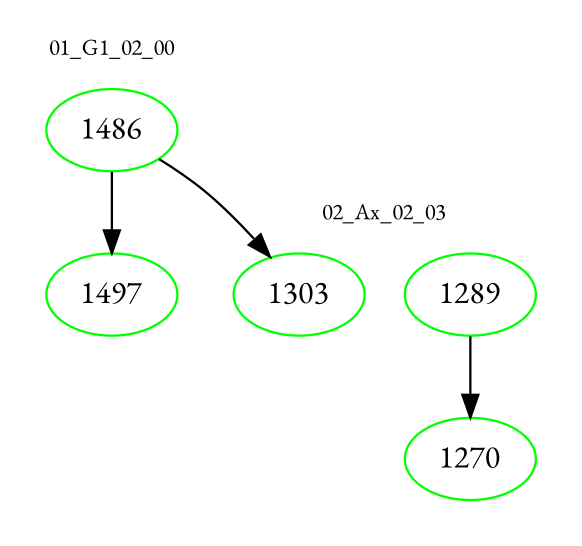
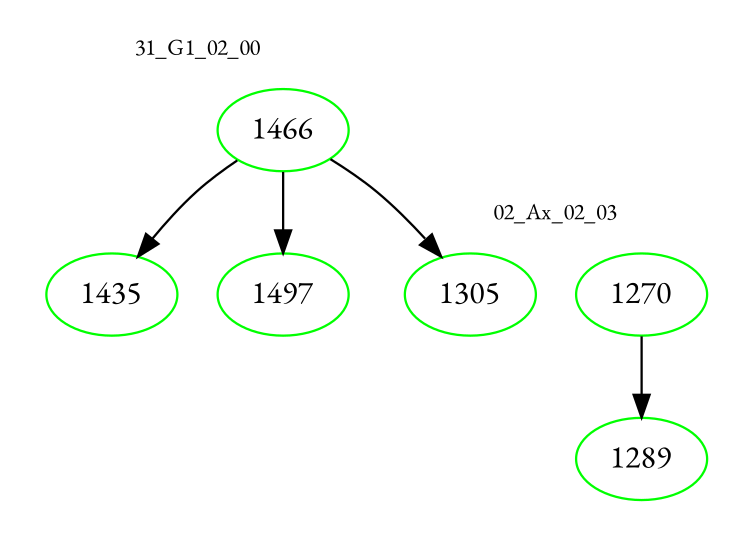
cluster "01_G1_02_00": label "01_G1_02_00" -> "31_G1_02_00"
node "1486": label "1486" -> "1466"
node "1435": added
node "1303": label "1303" -> "1305"
edge "1289" -> "1270": reversed
